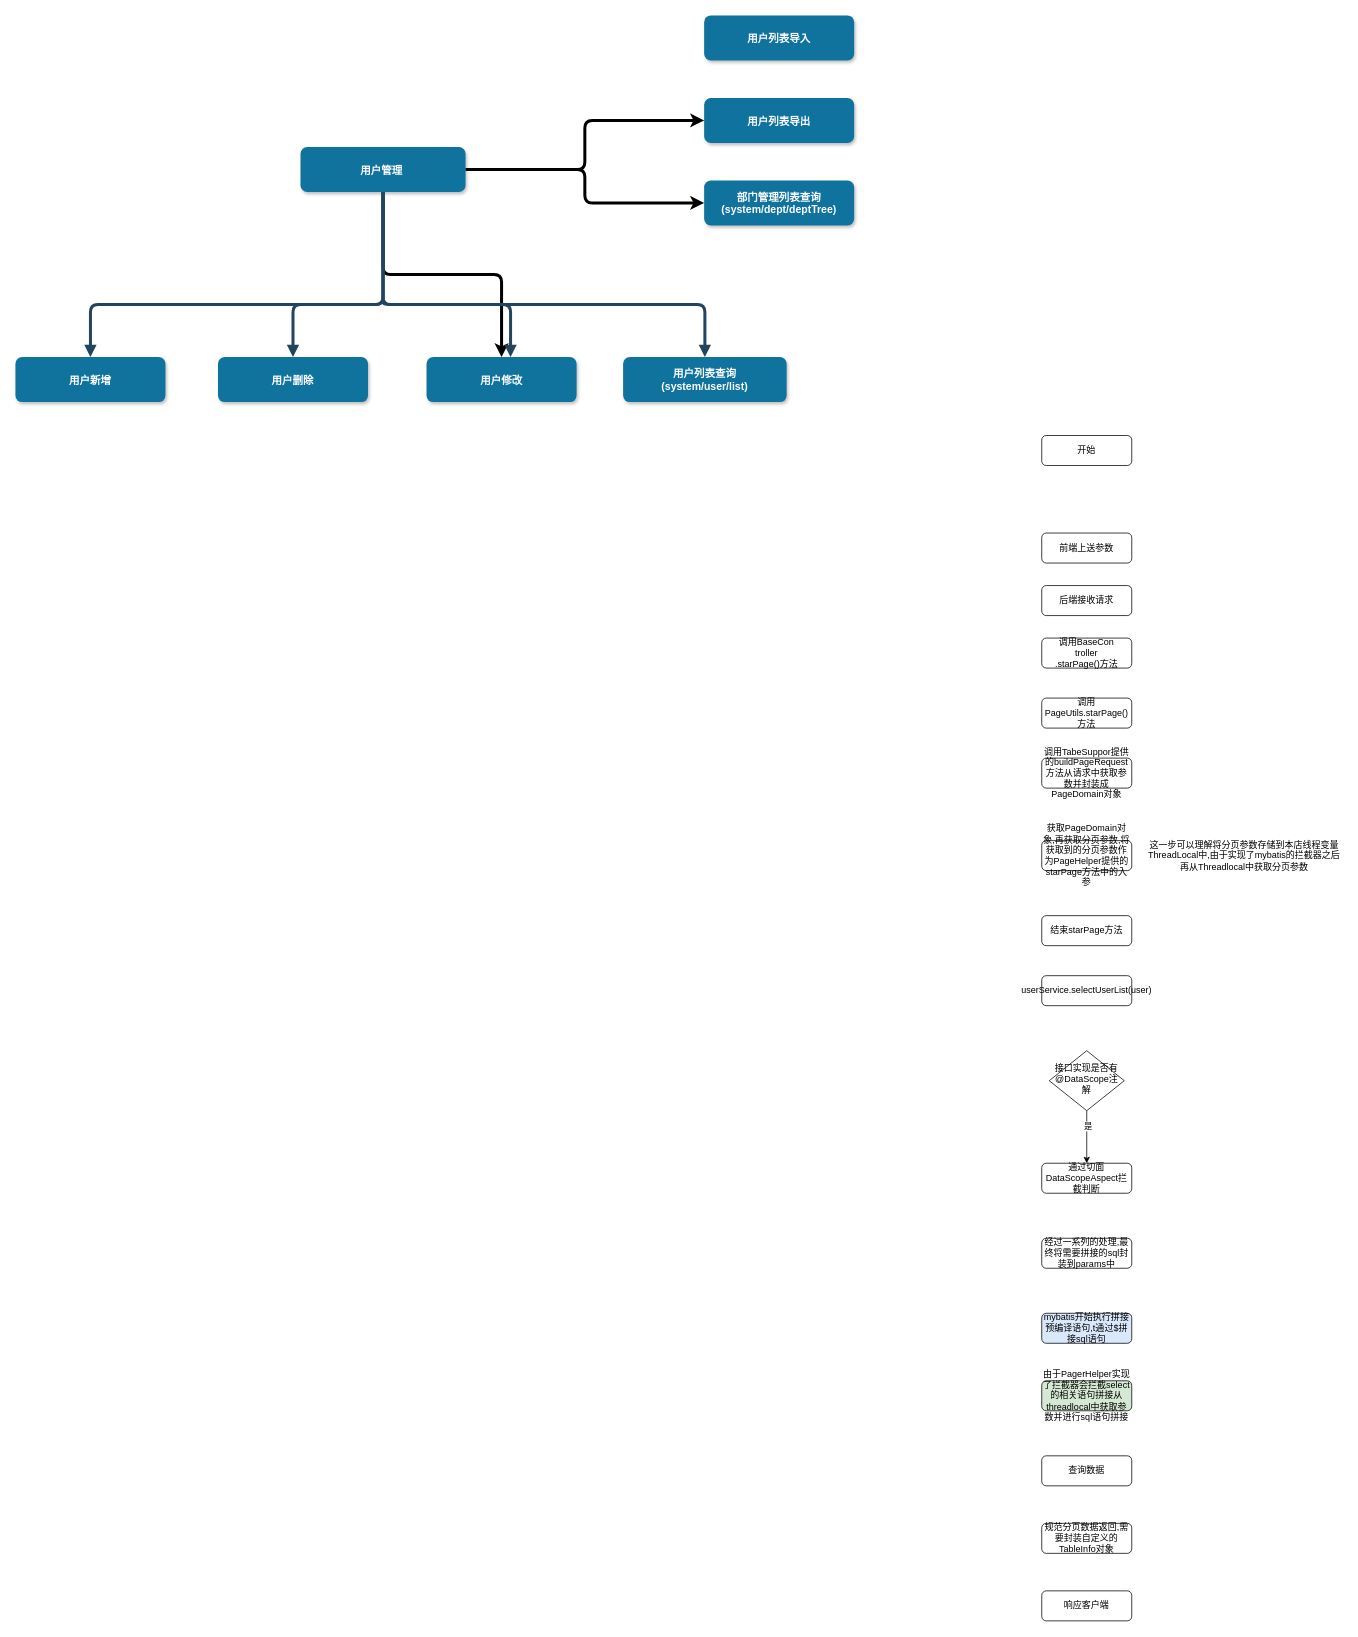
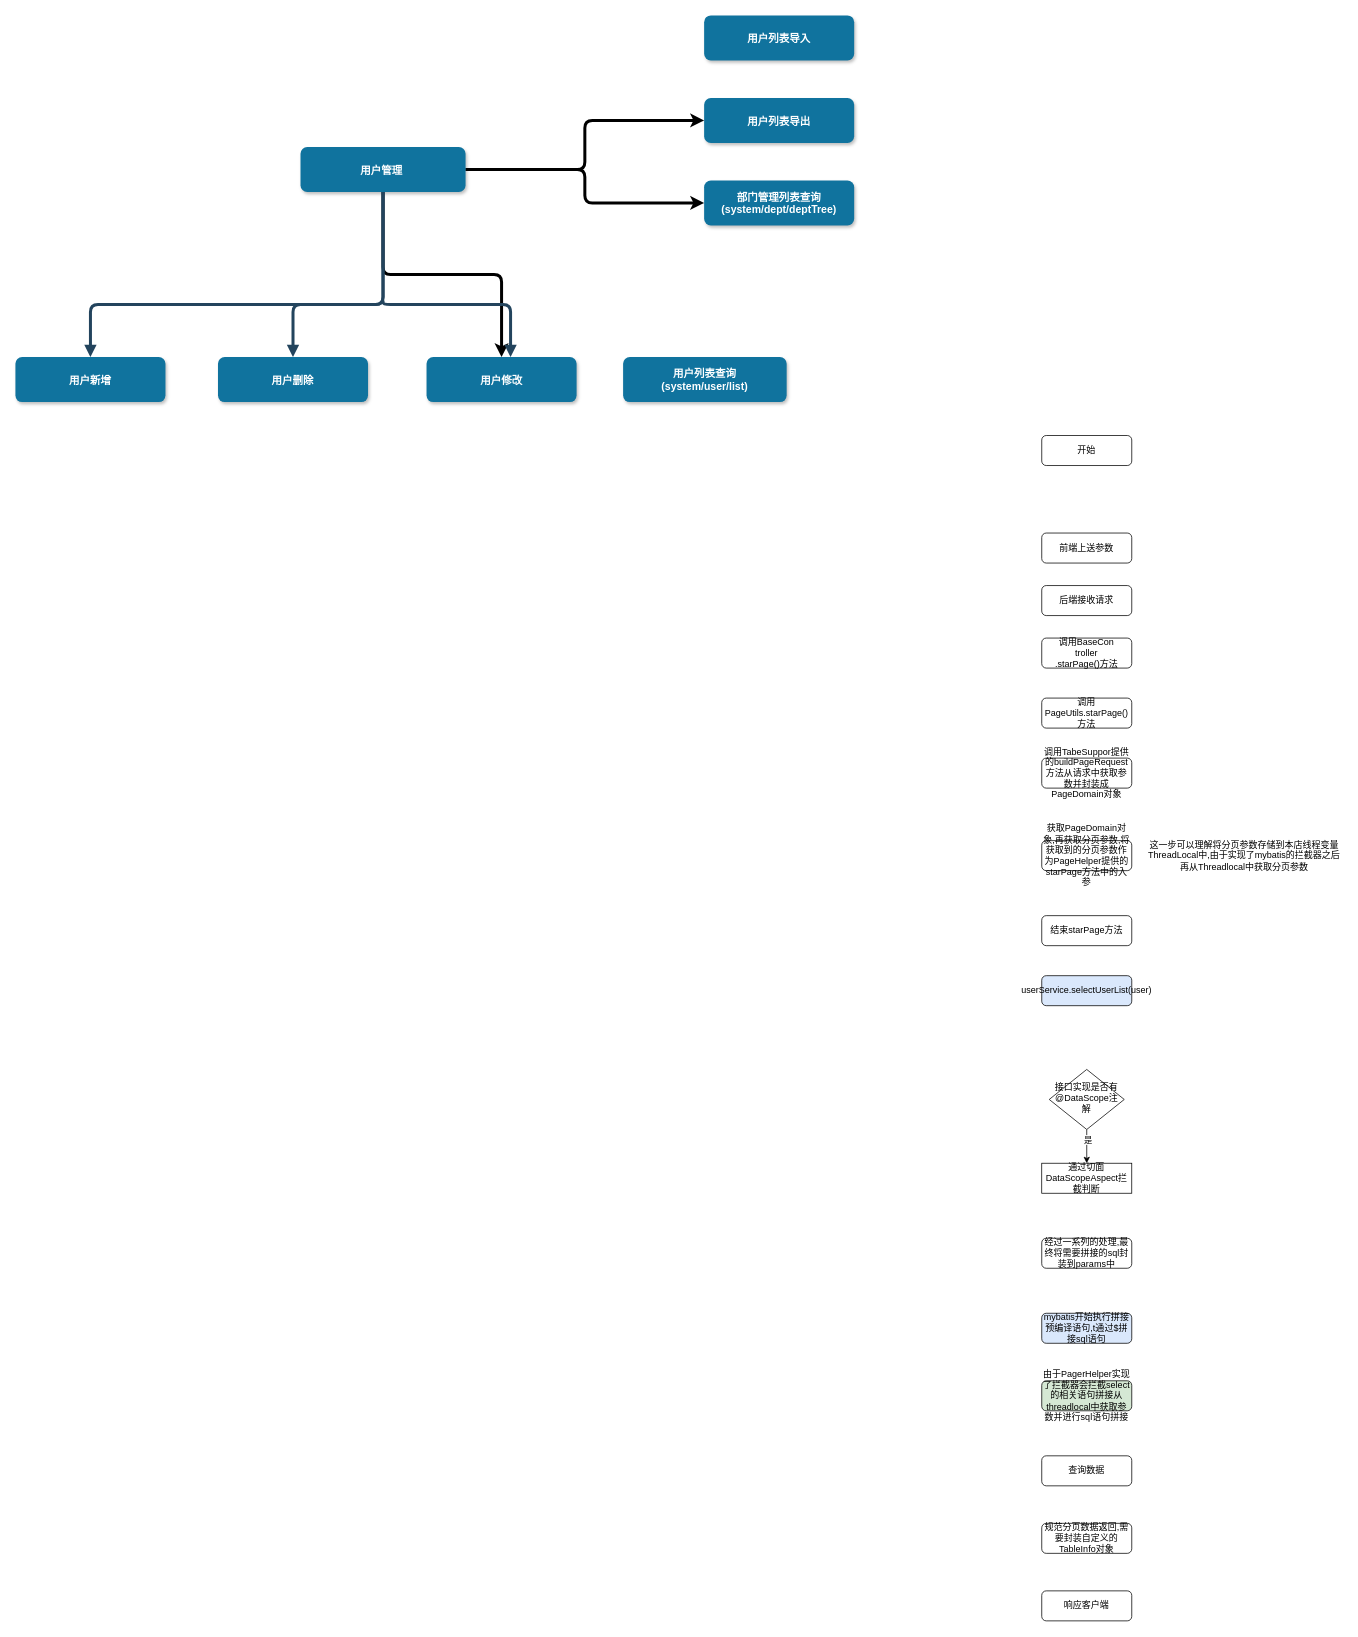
edge "用户管理" -> "用户列表查询 (system/user/list)": removed
node "userService.selectUserList(user)": fillcolor #ffffff -> #dae8fc
node "接口实现是否有@DataScope注解": moved (1086, 1080) -> (1086, 1099)
node "通过切面DataScopeAspect拦截判断": shape rounded rectangle -> rectangle
